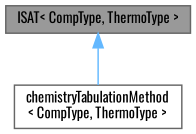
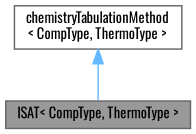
edge "chemistryTabulationMethod < CompType, ThermoType >" -> "ISAT< CompType, ThermoType >": reversed
